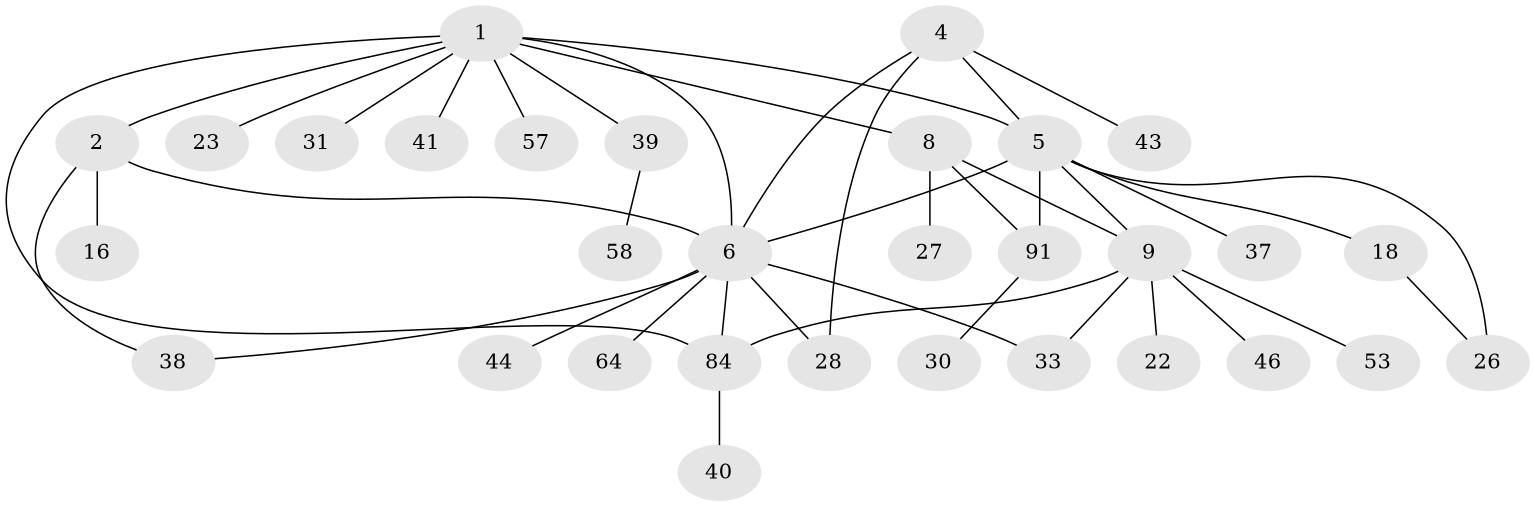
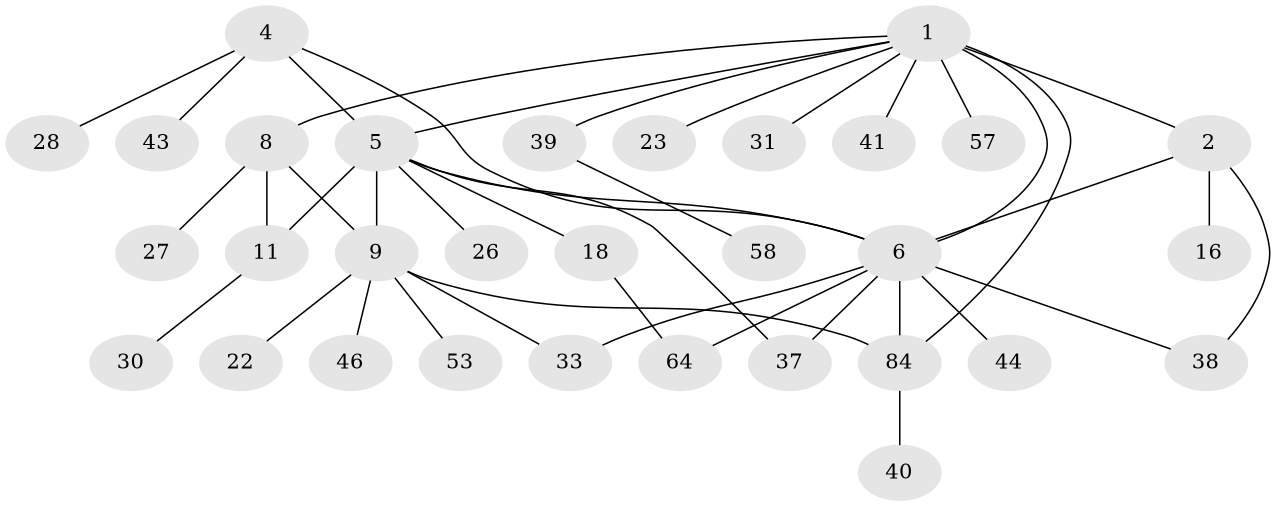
node "91": label "91" -> "11"
edge "6" -- "28": now "6" -- "37"
edge "18" -- "26": now "18" -- "64"
